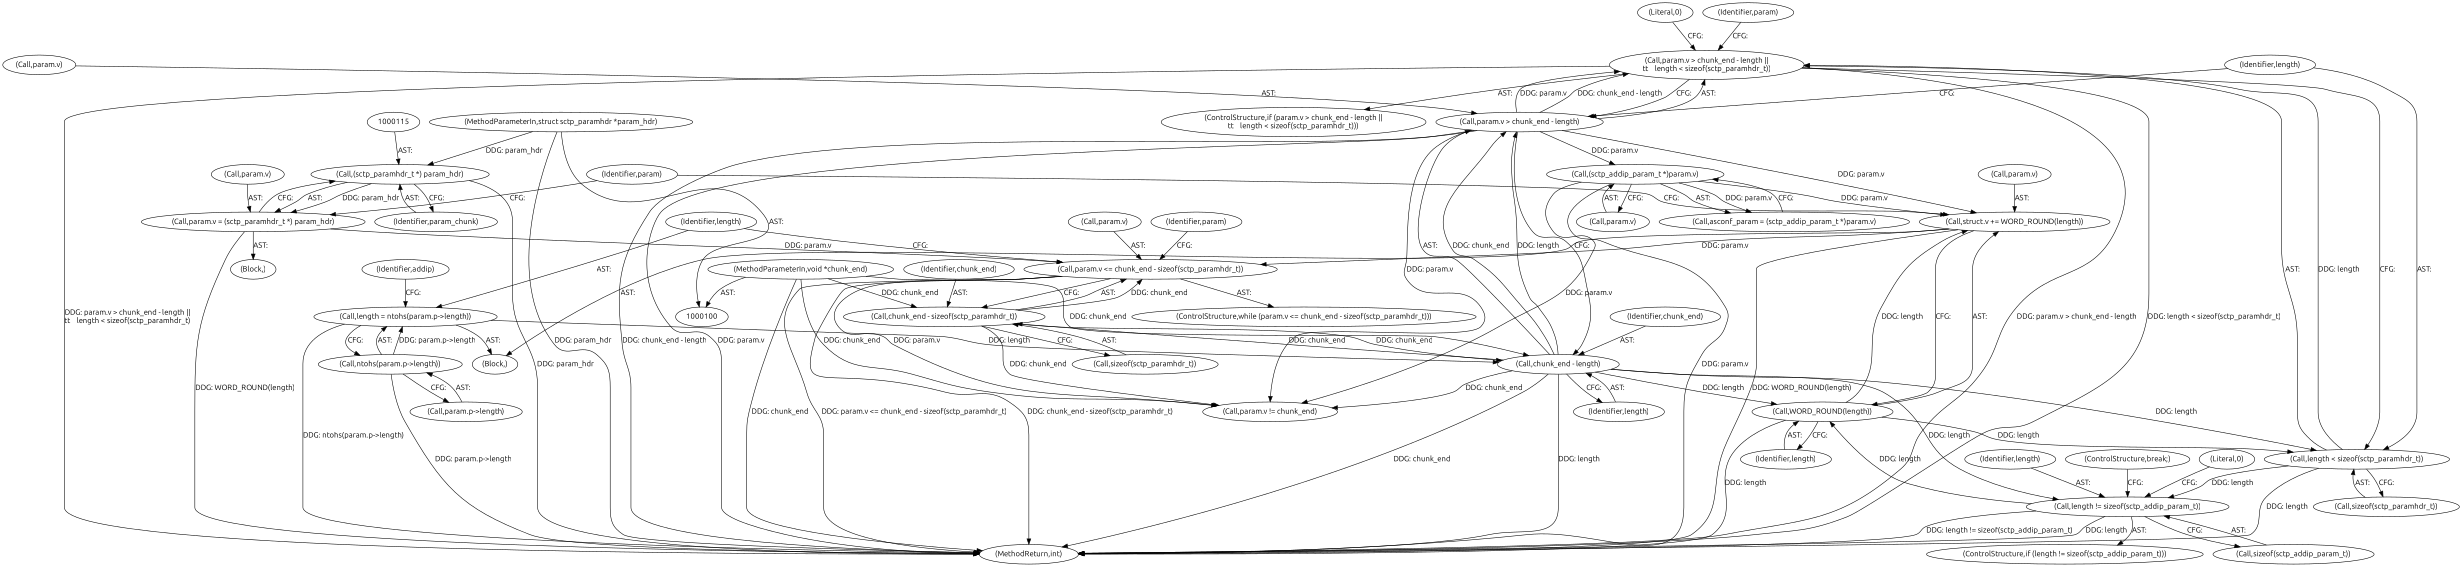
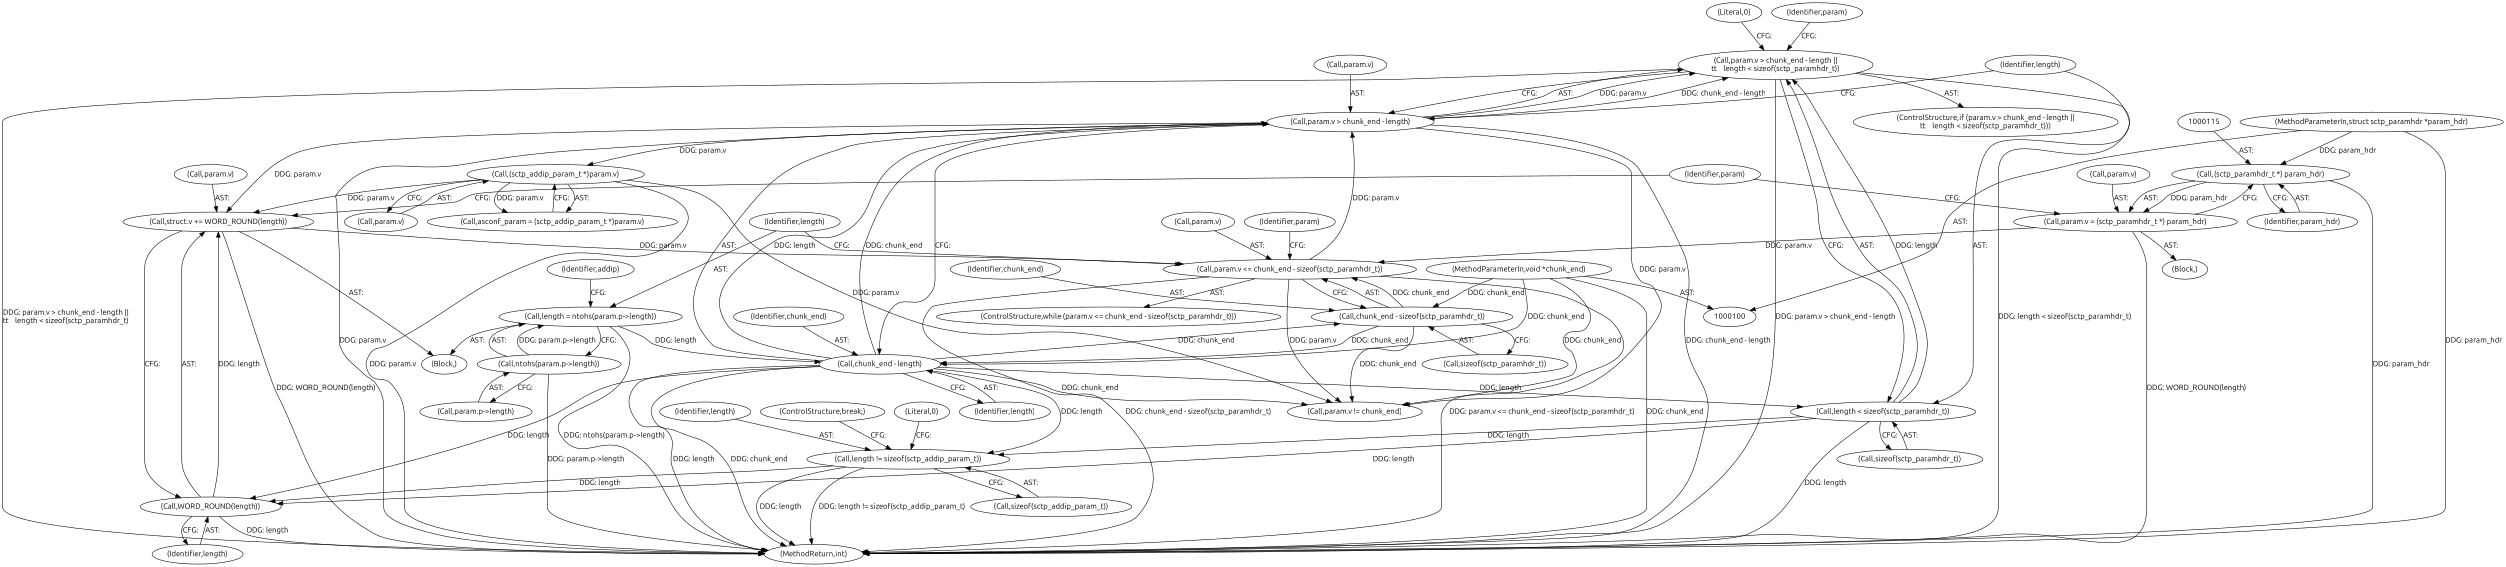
edge "(Call,param.v <= chunk_end - sizeof(sctp_paramhdr_t))" -> "(Call,param.v > chunk_end - length)": added, label "DDG: param.v"
node "(Identifier,param_chunk)": label "(Identifier,param_chunk)" -> "(Identifier,param_hdr)"
edge "(Call,WORD_ROUND(length))" -> "(Call,length < sizeof(sctp_paramhdr_t))": reversed
node "(ControlStructure,if (length != sizeof(sctp_addip_param_t)))": removed
